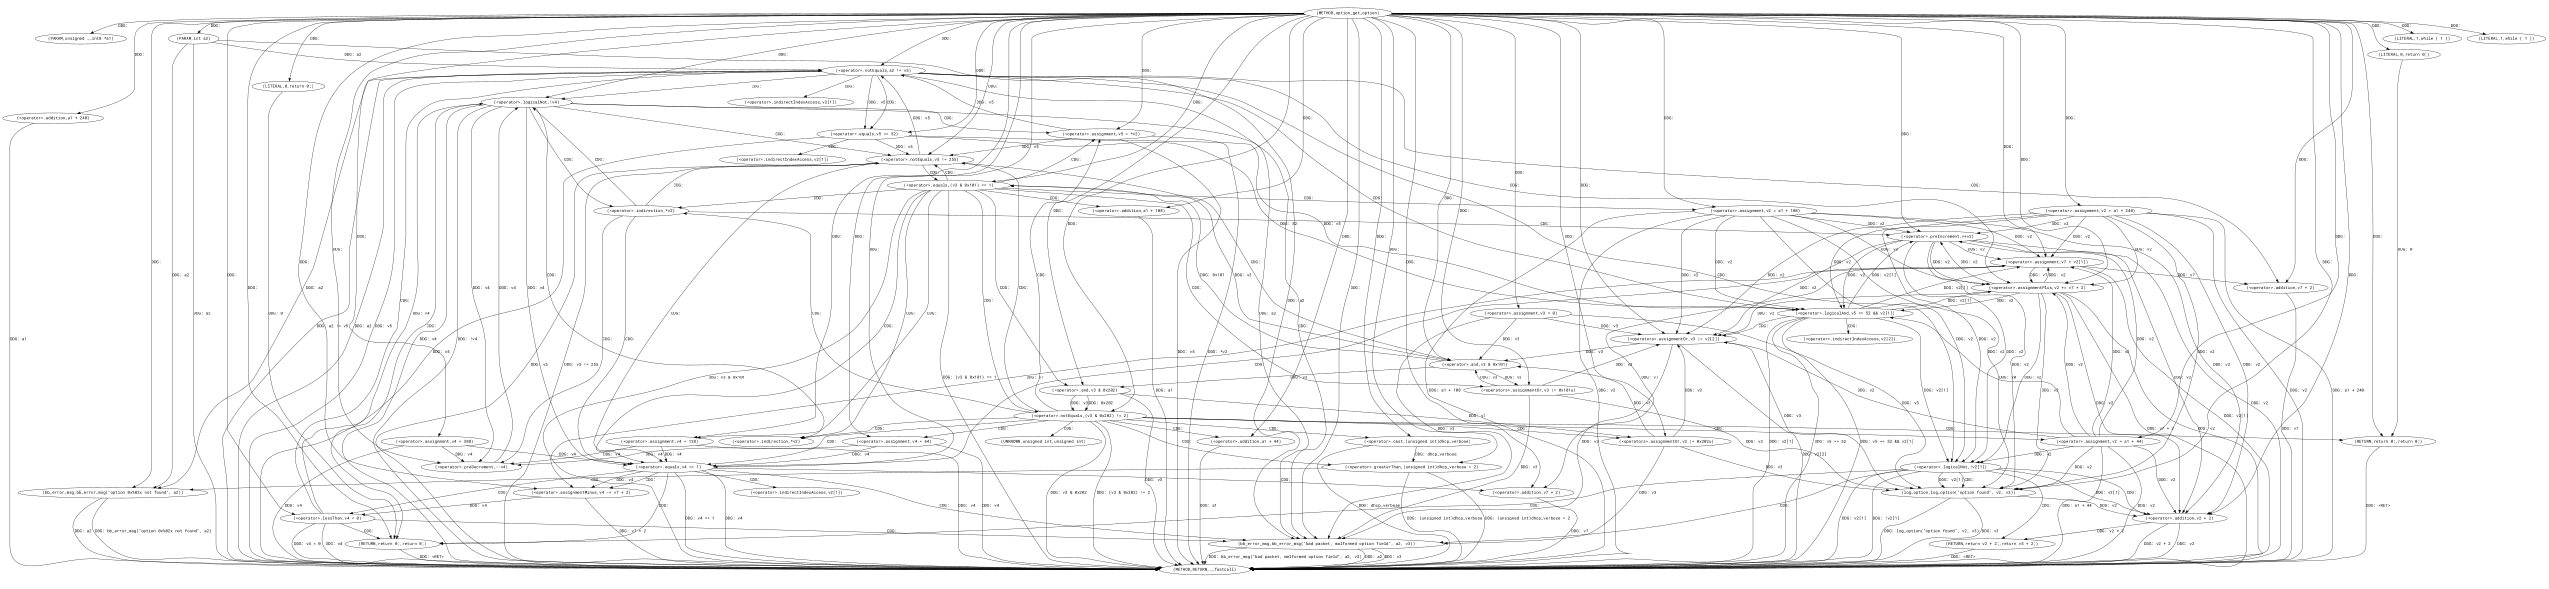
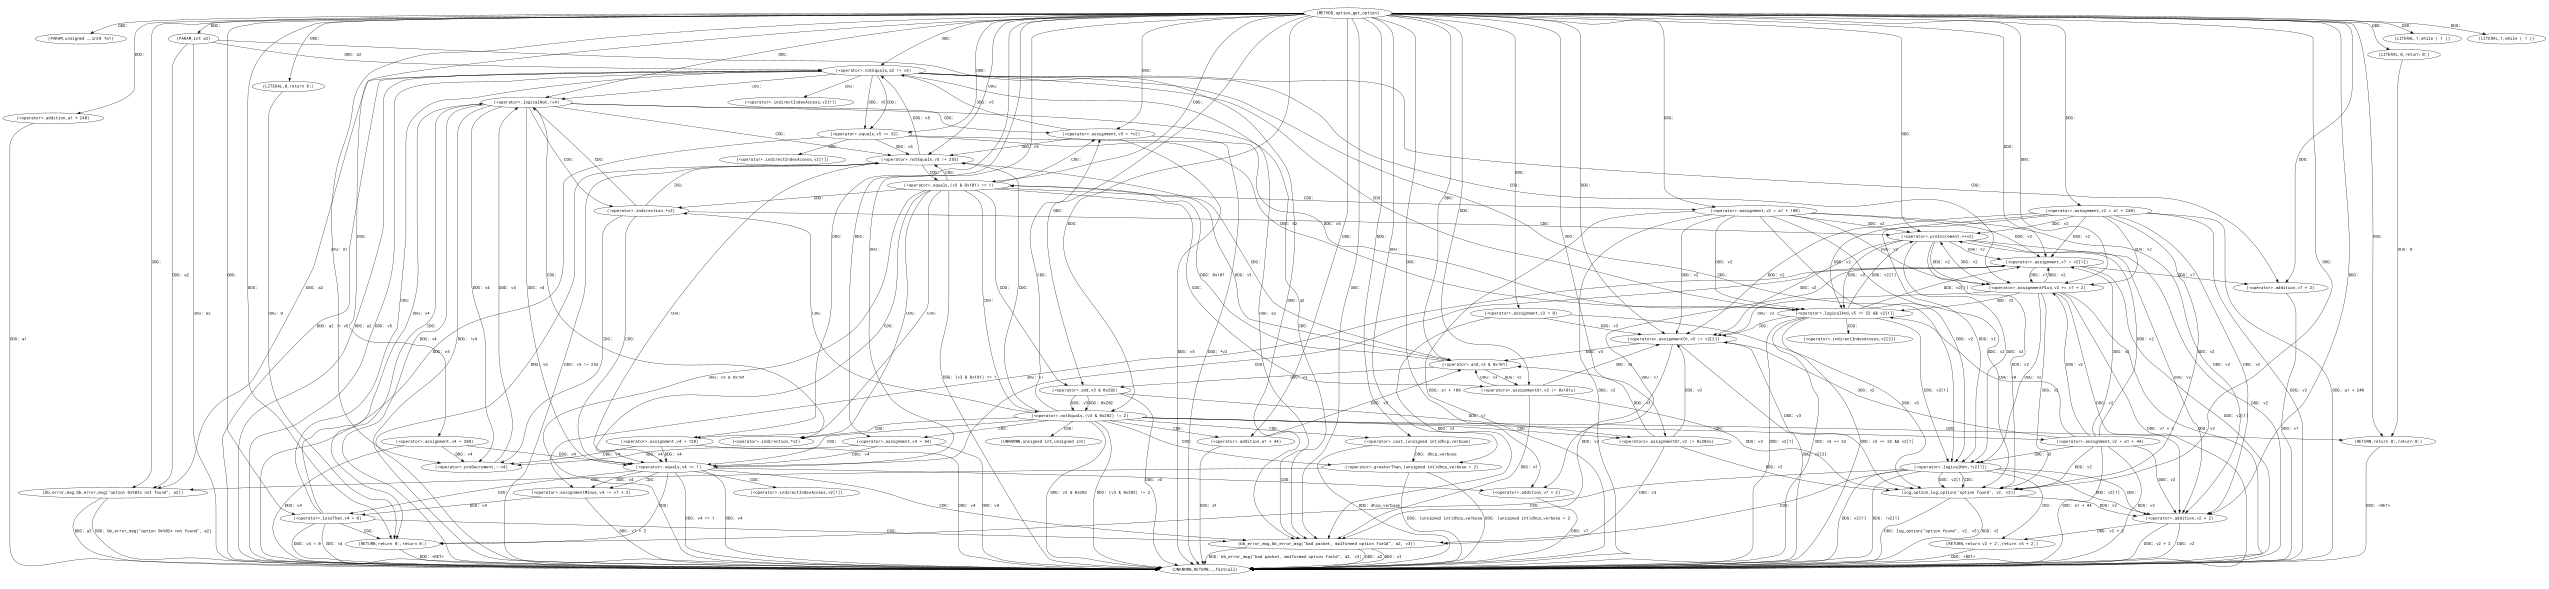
edge "(METHOD,option_get_option)" -> "(<operator>.assignmentMinus,v4 -= v7 + 2)": removed, label "DDG:"
edge "(METHOD,option_get_option)" -> "(<operator>.assignment,v2 = a1 + 44)": removed, label "DDG:"
node "(<operator>.addition,a1 + 108)": removed
edge "(METHOD,option_get_option)" -> "(<operator>.preDecrement,--v4)": label "DDG: " -> "DDG: a1"
edge "(<operator>.logicalAnd,v5 == 52 && v2[1])" -> "(<operator>.assignmentPlus,v2 += v7 + 2)": removed, label "DDG: v2[1]"
edge "(<operator>.assignment,v3 = 0)" -> "(<operator>.and,v3 & 0x101)": now "(<operator>.addition,a1 + 44)" -> "(<operator>.and,v3 & 0x101)"
node "(METHOD_RETURN,__fastcall)": label "(METHOD_RETURN,__fastcall)" -> "(UNKNOWN_RETURN,__fastcall)"
